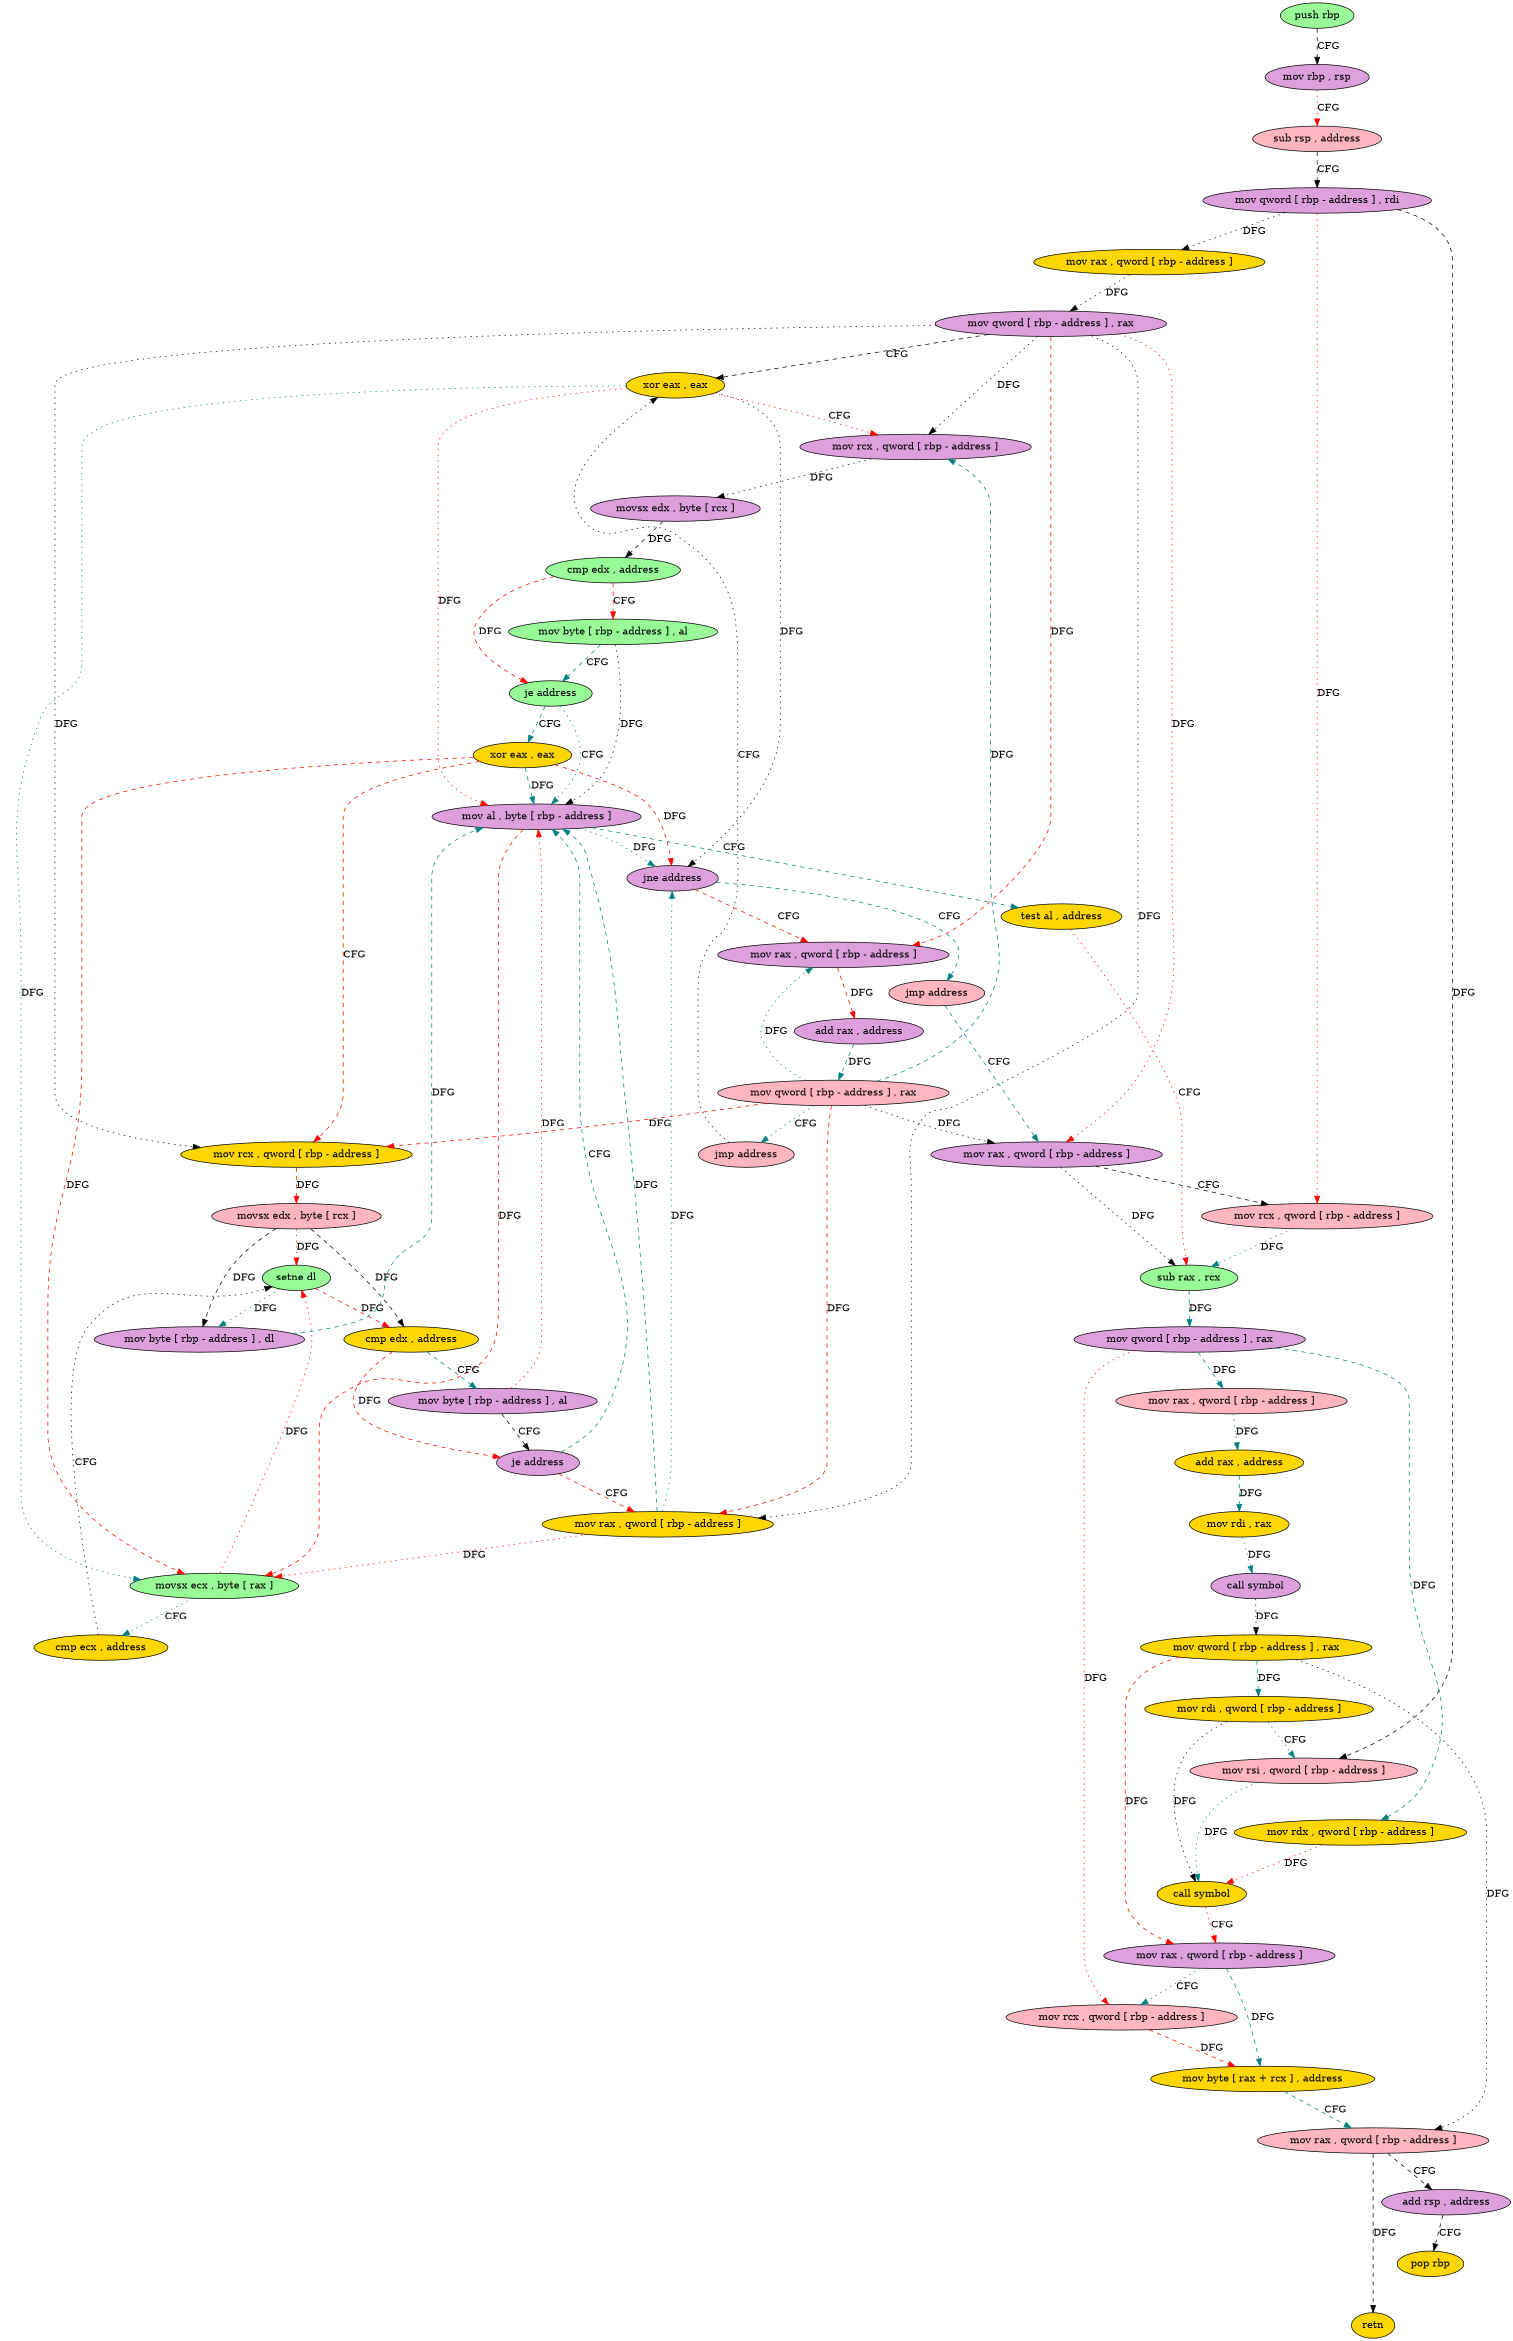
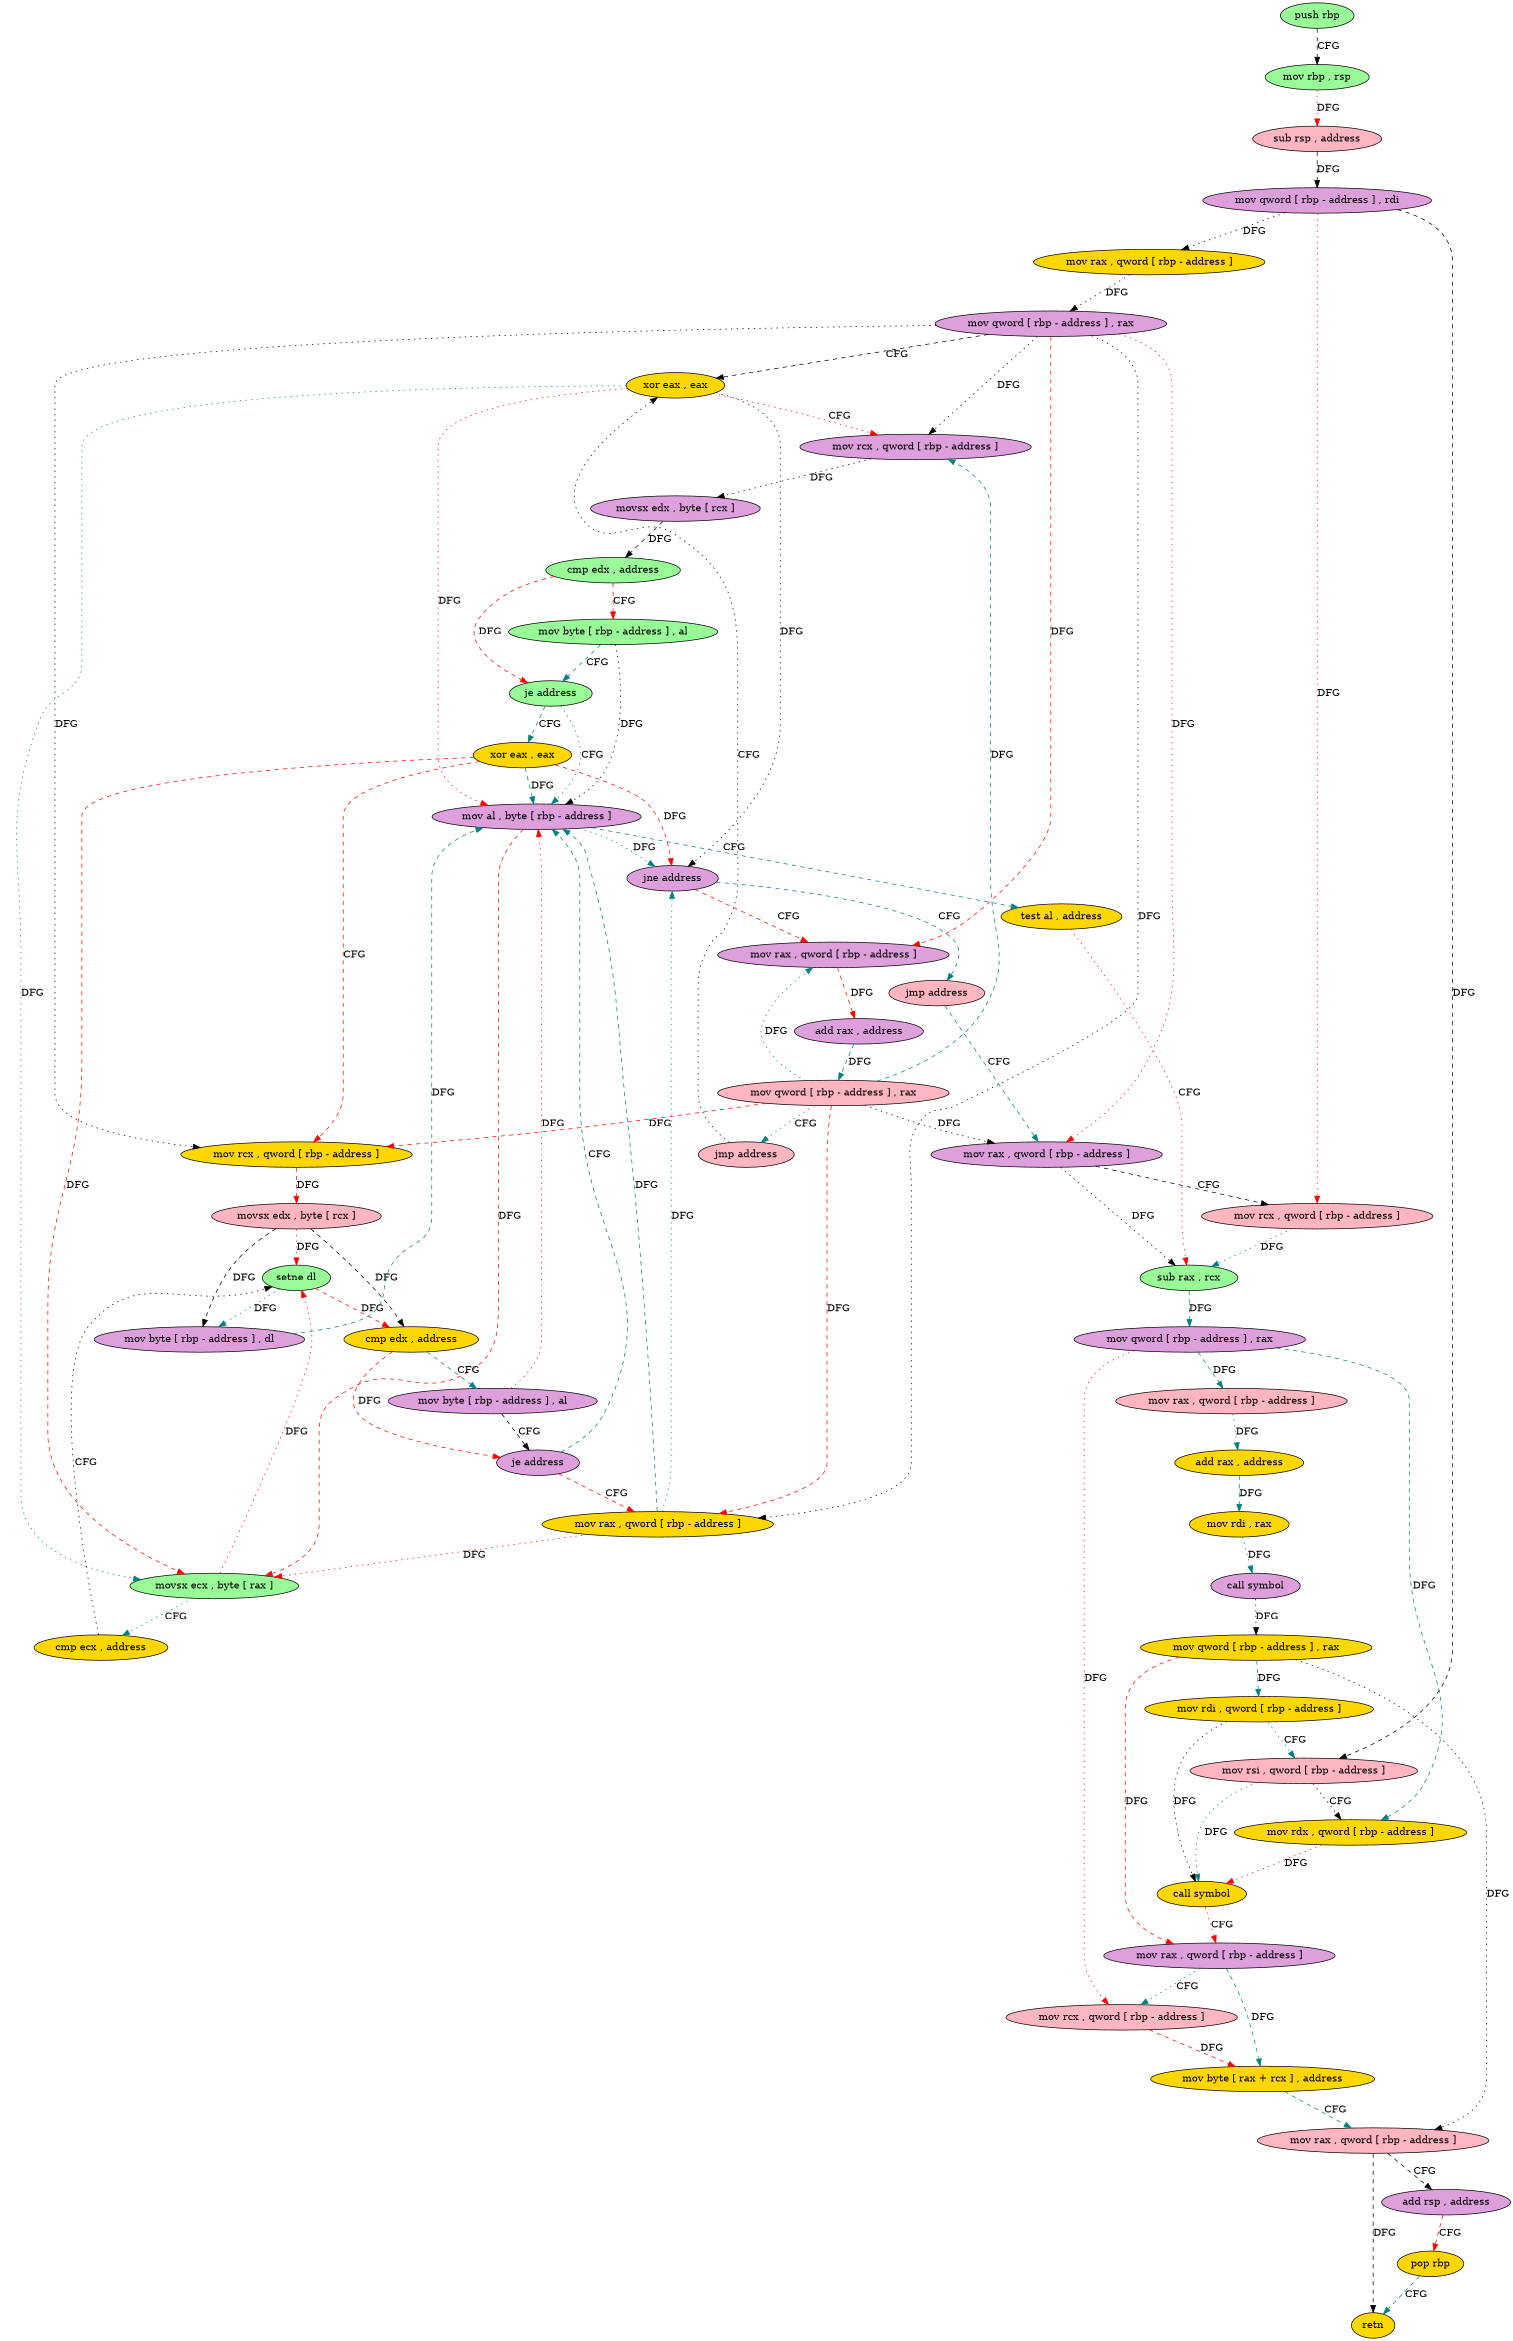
node "mov rbp , rsp": fillcolor plum -> palegreen
edge "mov rbp , rsp" -> "sub rsp , address": label "CFG" -> "DFG"
edge "sub rsp , address" -> "mov qword [ rbp - address ] , rdi": label "CFG" -> "DFG"
edge "mov rsi , qword [ rbp - address ]" -> "mov rdx , qword [ rbp - address ]": added, label "CFG"
edge "add rsp , address" -> "pop rbp": color black -> red
edge "pop rbp" -> "retn": added, label "CFG"
